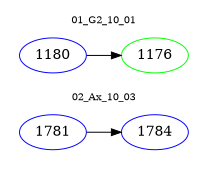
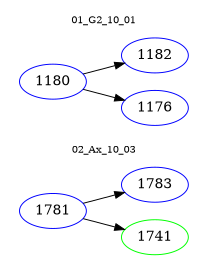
node "1176": color green -> blue
node "1182": added
node "1784": label "1784" -> "1783"
node "1741": added
